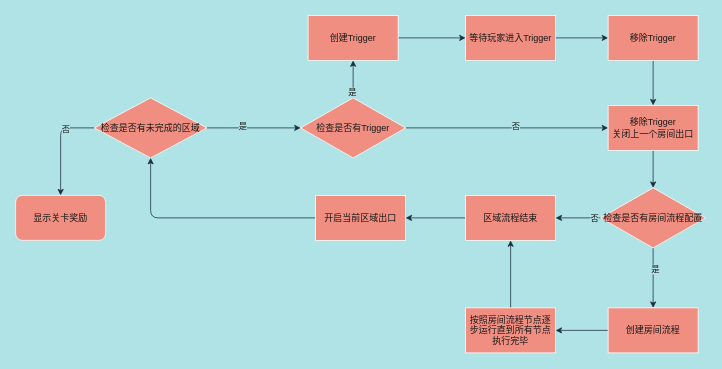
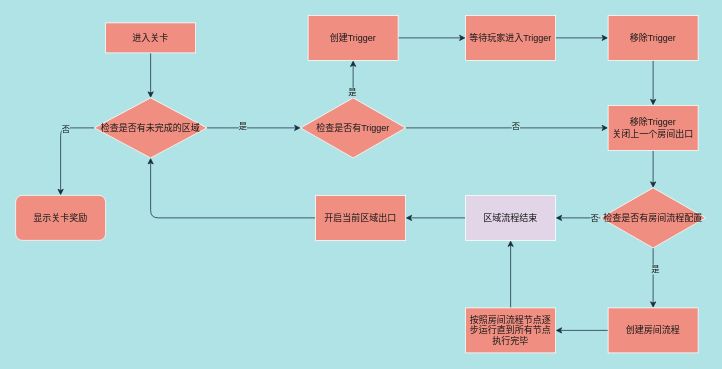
node "进入关卡": added
edge "进入关卡" -> "检查是否有未完成的区域": added
node "区域流程结束": fillcolor #f08e81 -> #e1d5e7
